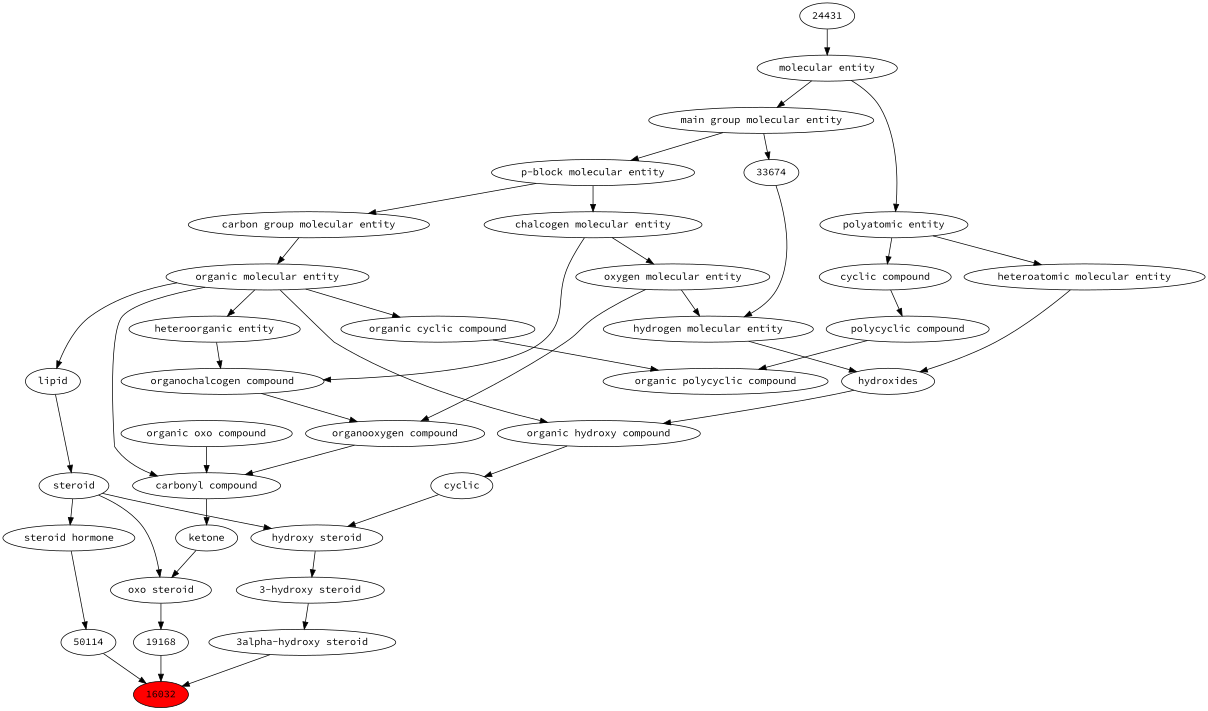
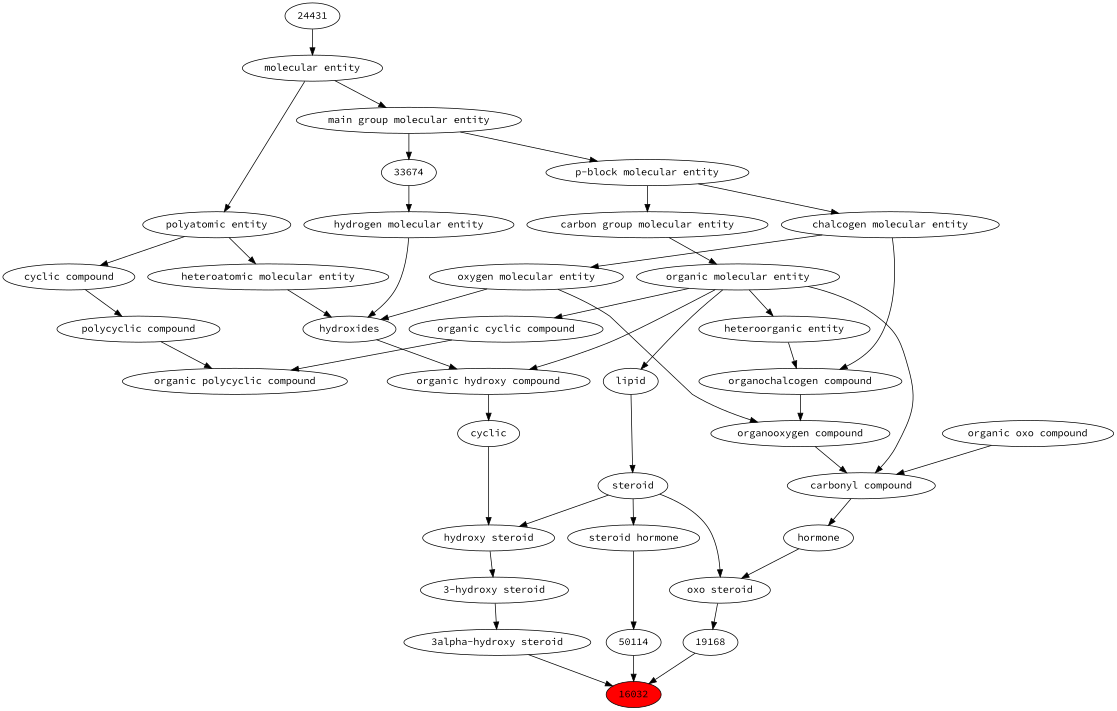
edge "oxygen molecular entity" -> "hydrogen molecular entity": now "oxygen molecular entity" -> "hydroxides"
node "ketone": label "ketone" -> "hormone"
